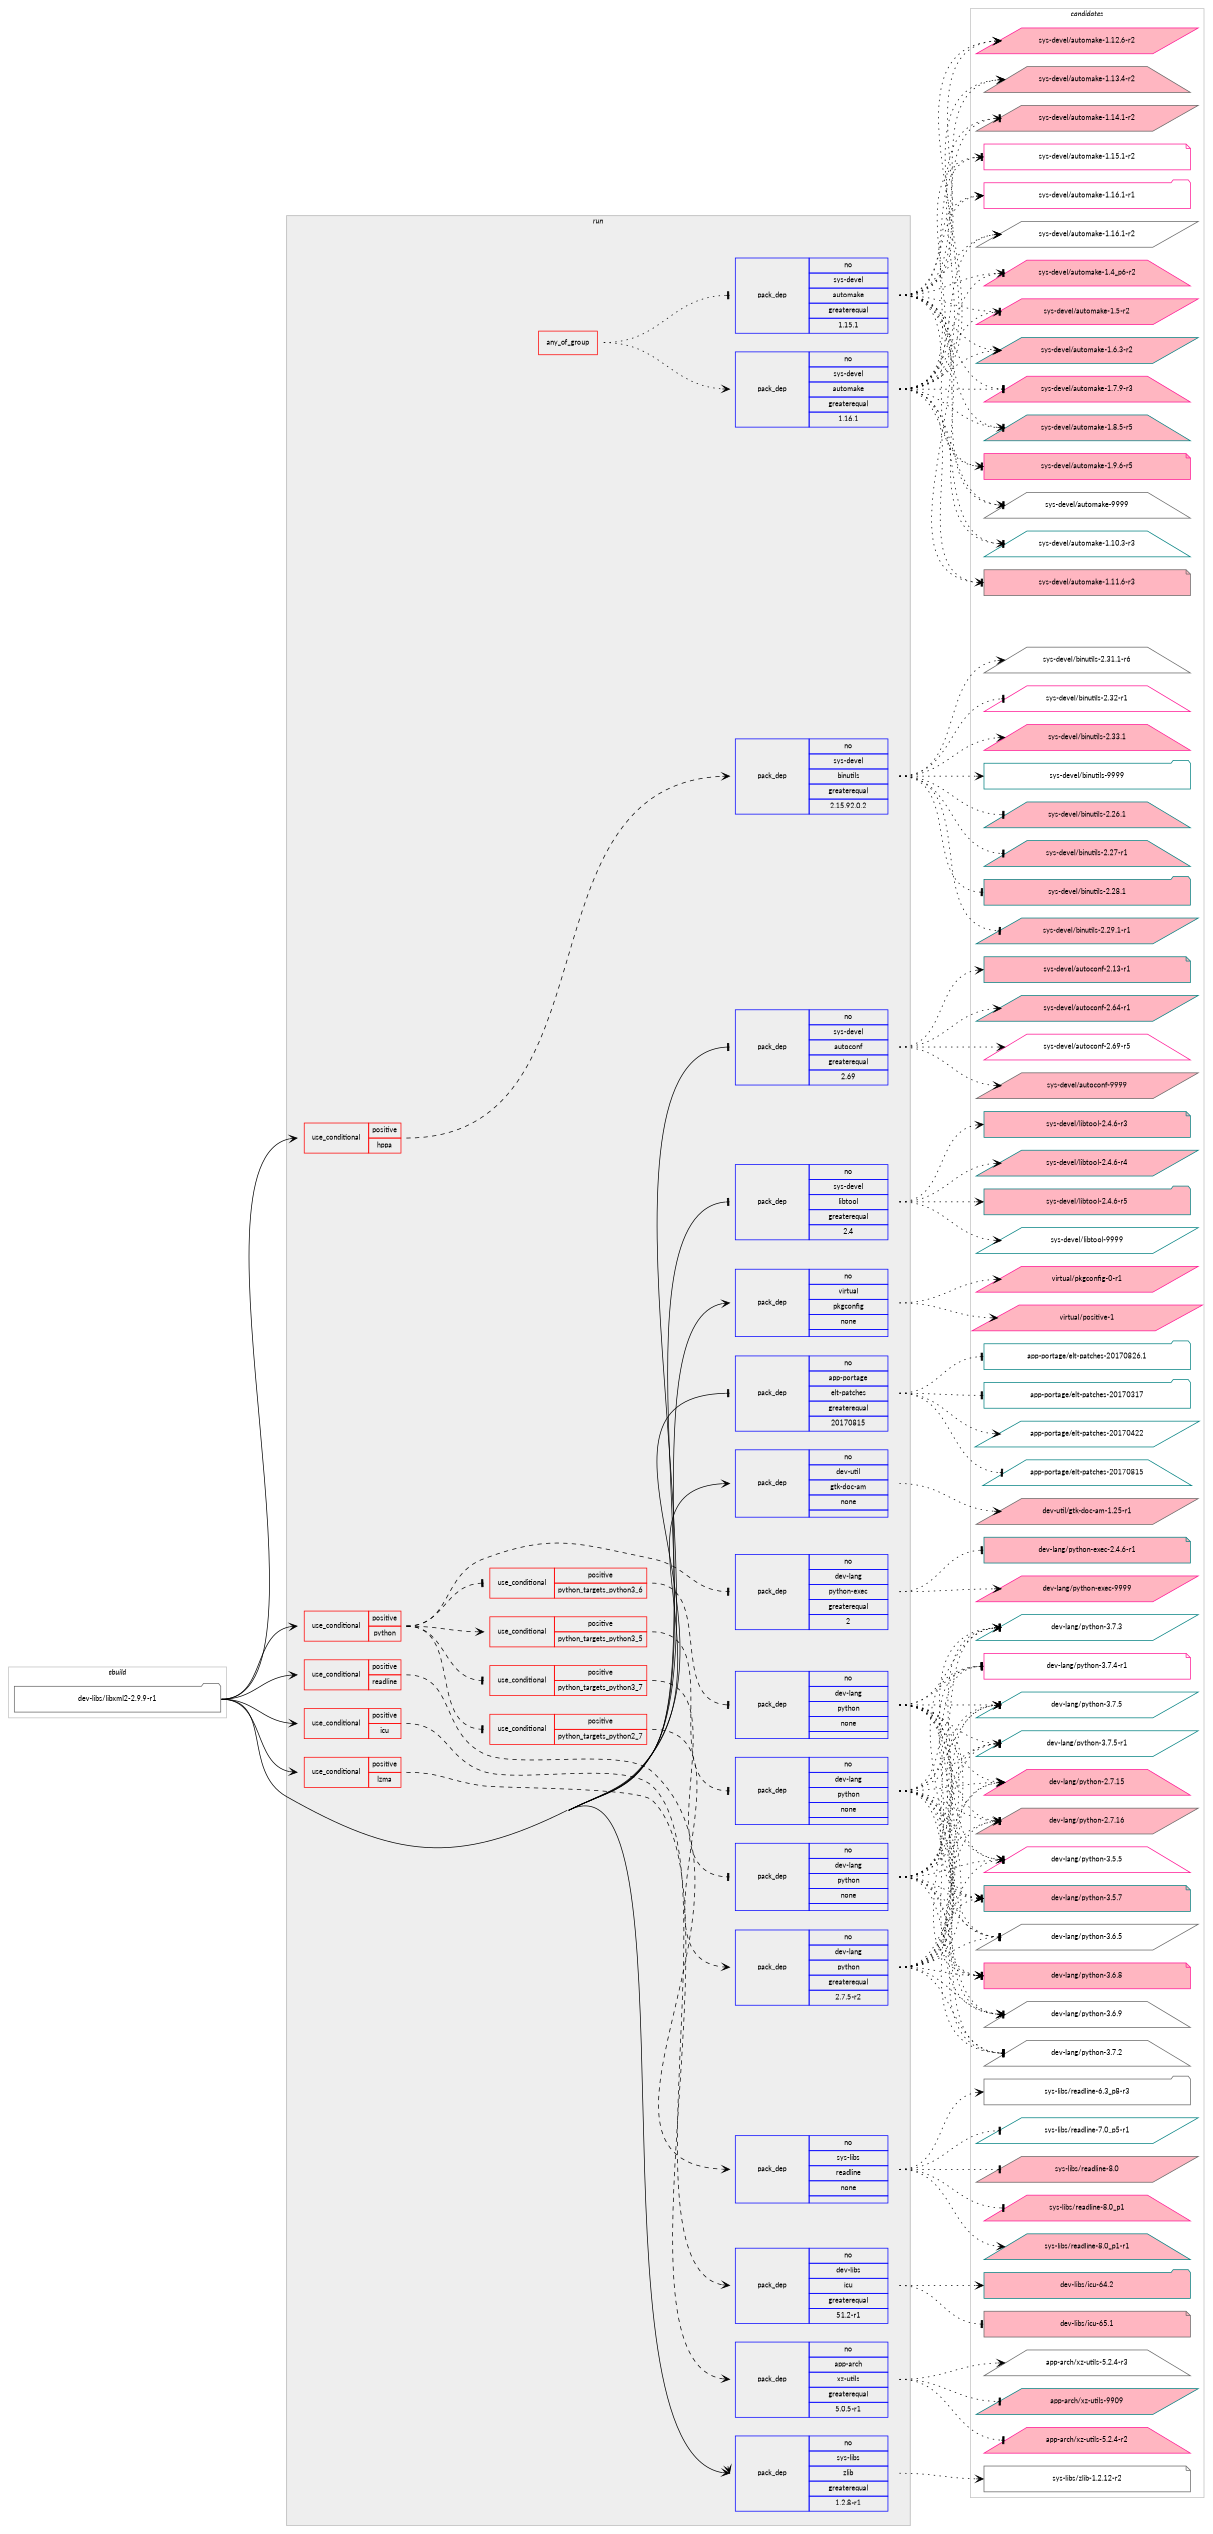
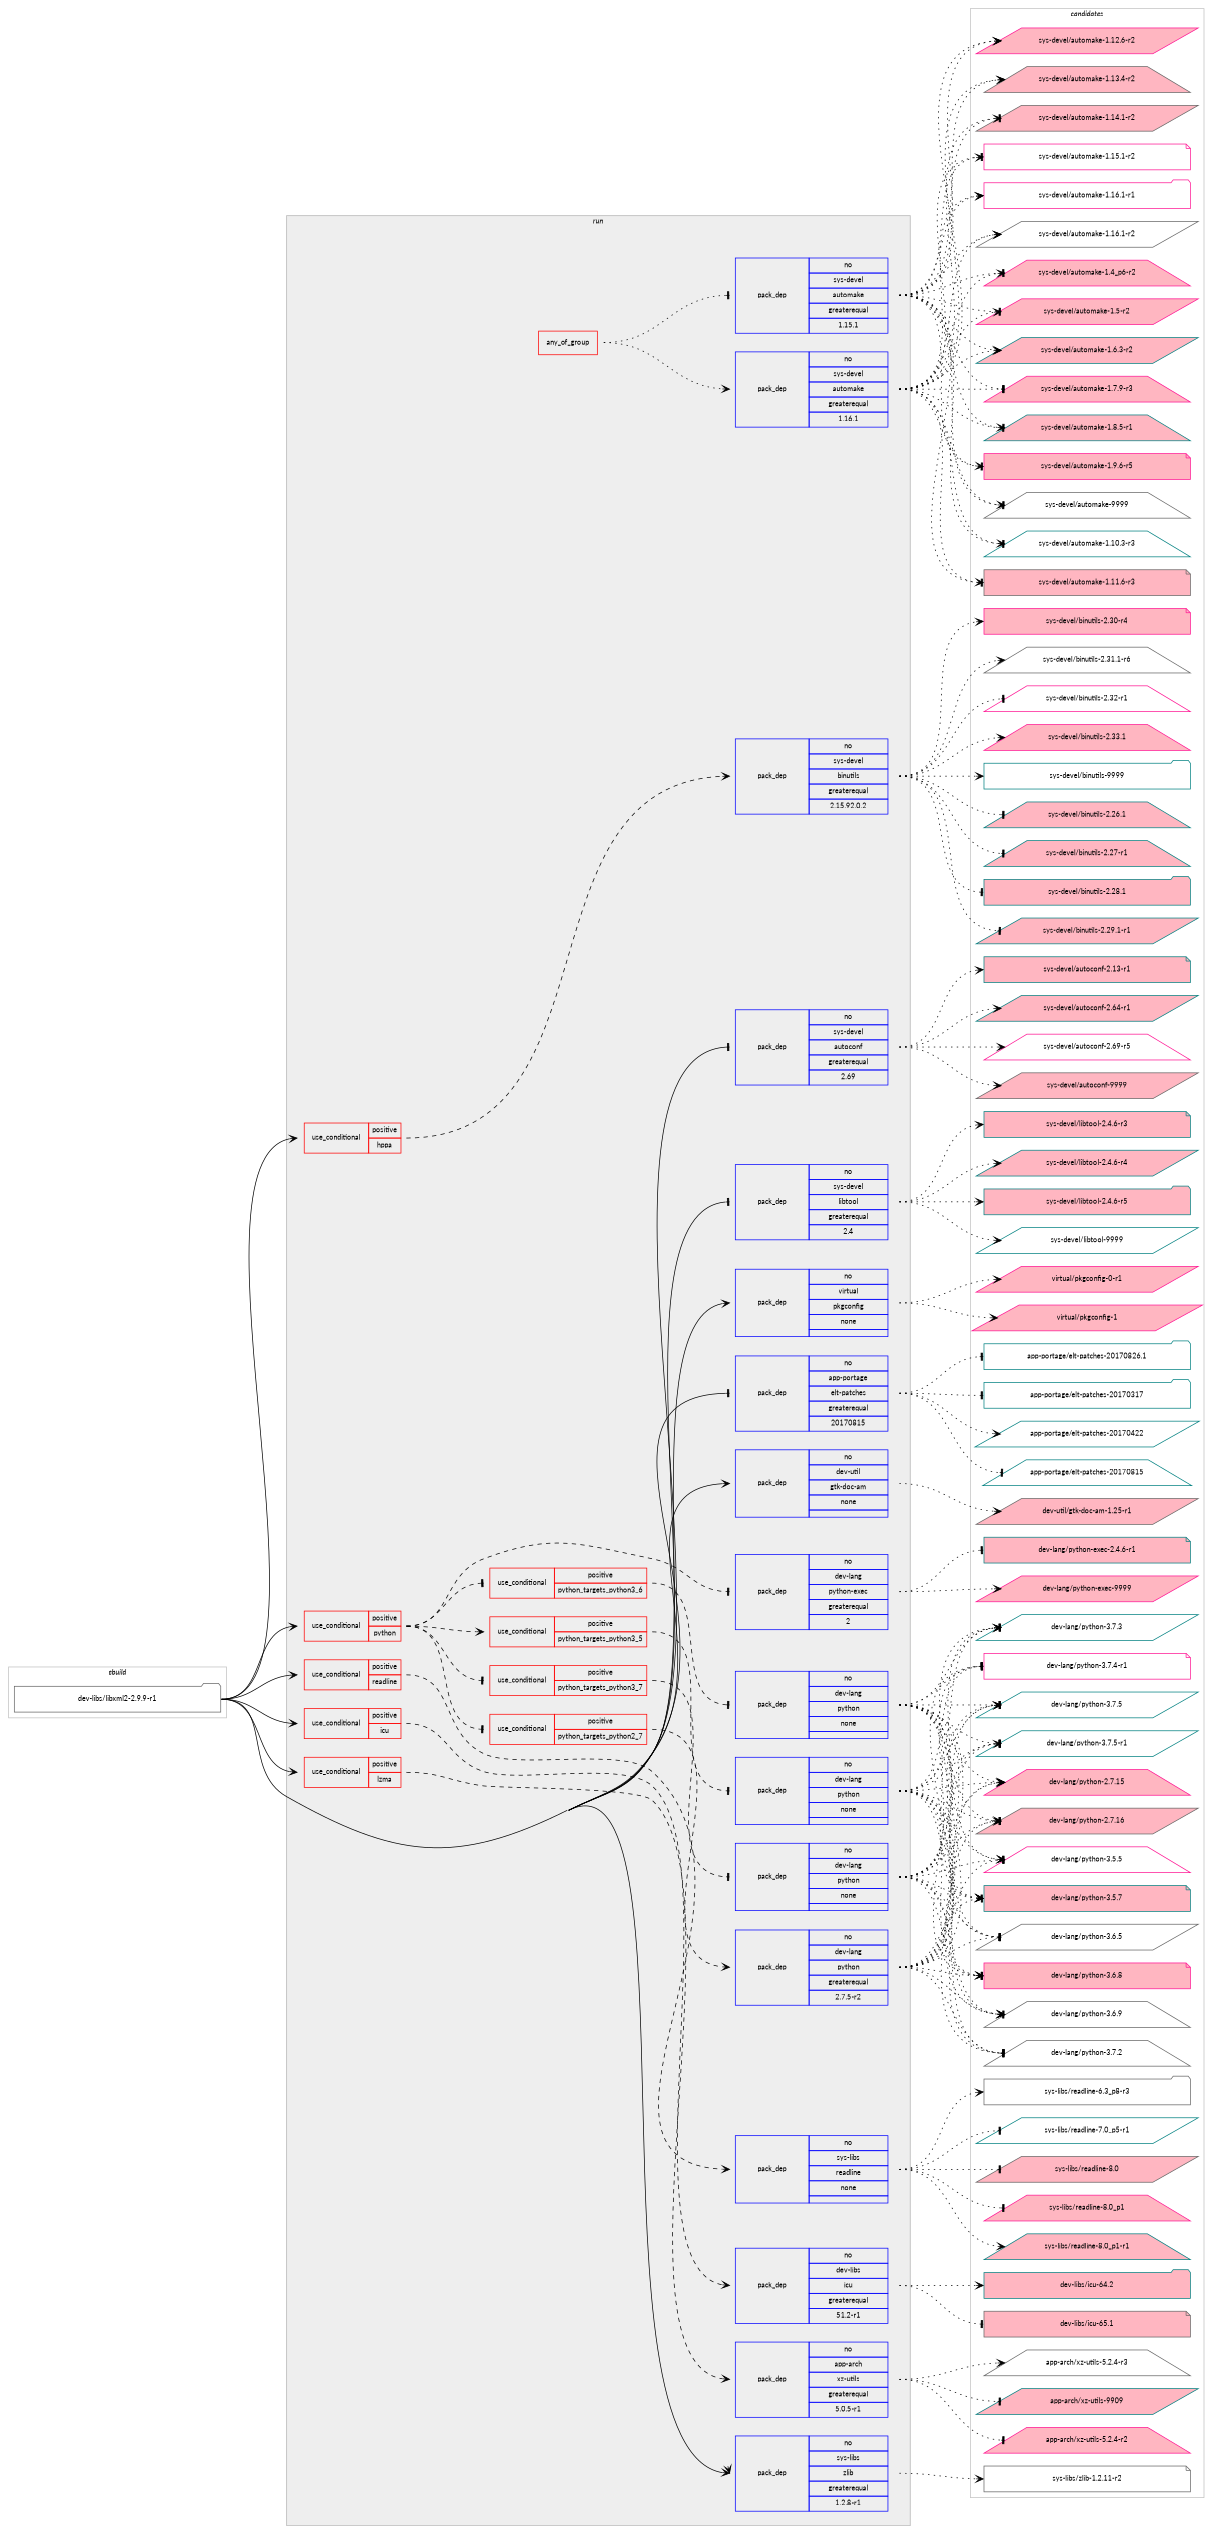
node "sys-devel/automake-1.8.5-r5": label "sys-devel/automake-1.8.5-r5" -> "sys-devel/automake-1.8.5-r1"
node "sys-devel/binutils-2.30-r4": added
node "virtual/positive-1": label "virtual/positive-1" -> "virtual/pkgconfig-1"
node "sys-libs/zlib-1.2.12-r2": label "sys-libs/zlib-1.2.12-r2" -> "sys-libs/zlib-1.2.11-r2"
